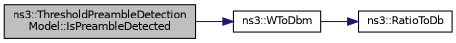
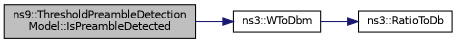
node "ns3::ThresholdPreambleDetection Model::IsPreambleDetected": label "ns3::ThresholdPreambleDetection Model::IsPreambleDetected" -> "ns9::ThresholdPreambleDetection Model::IsPreambleDetected"
